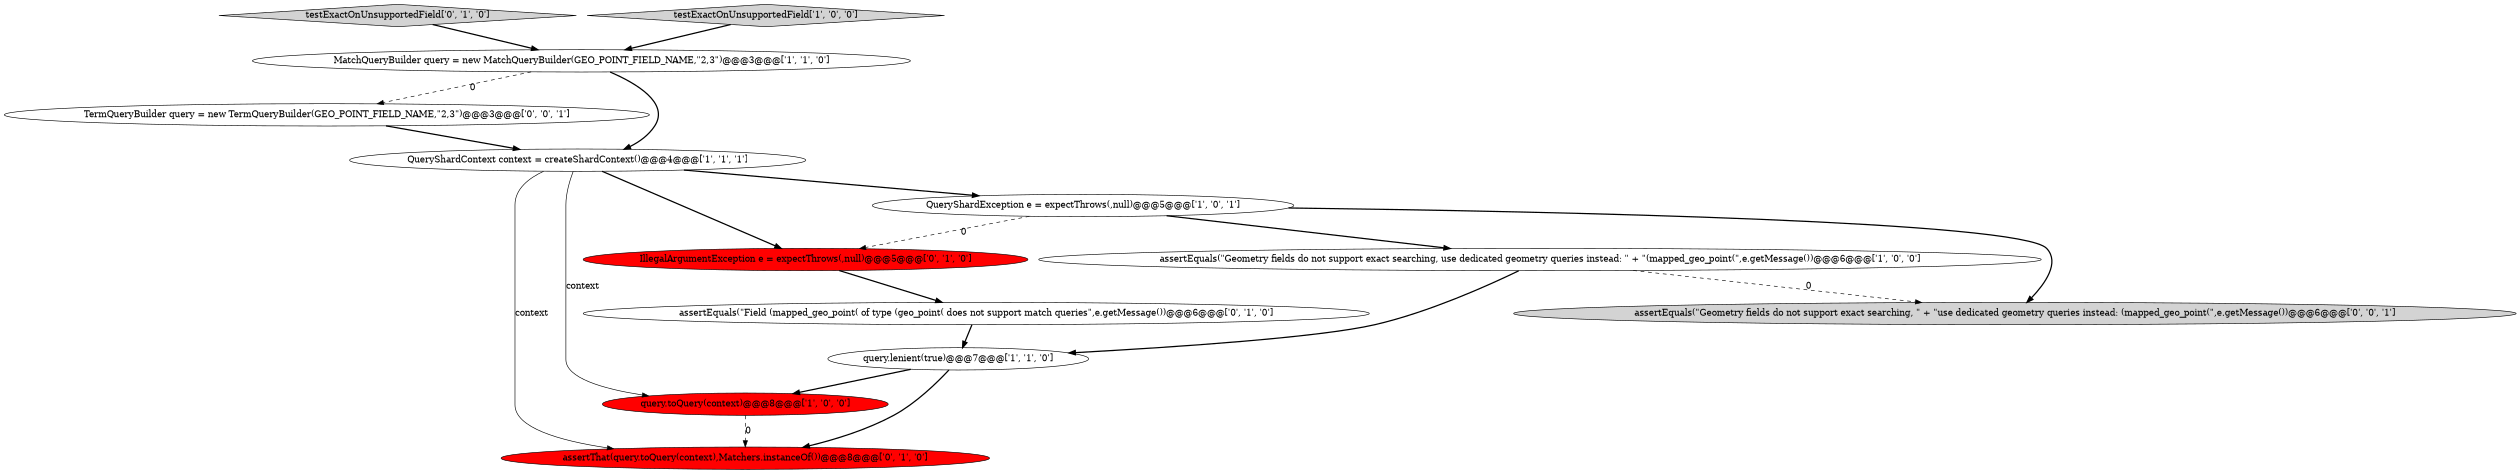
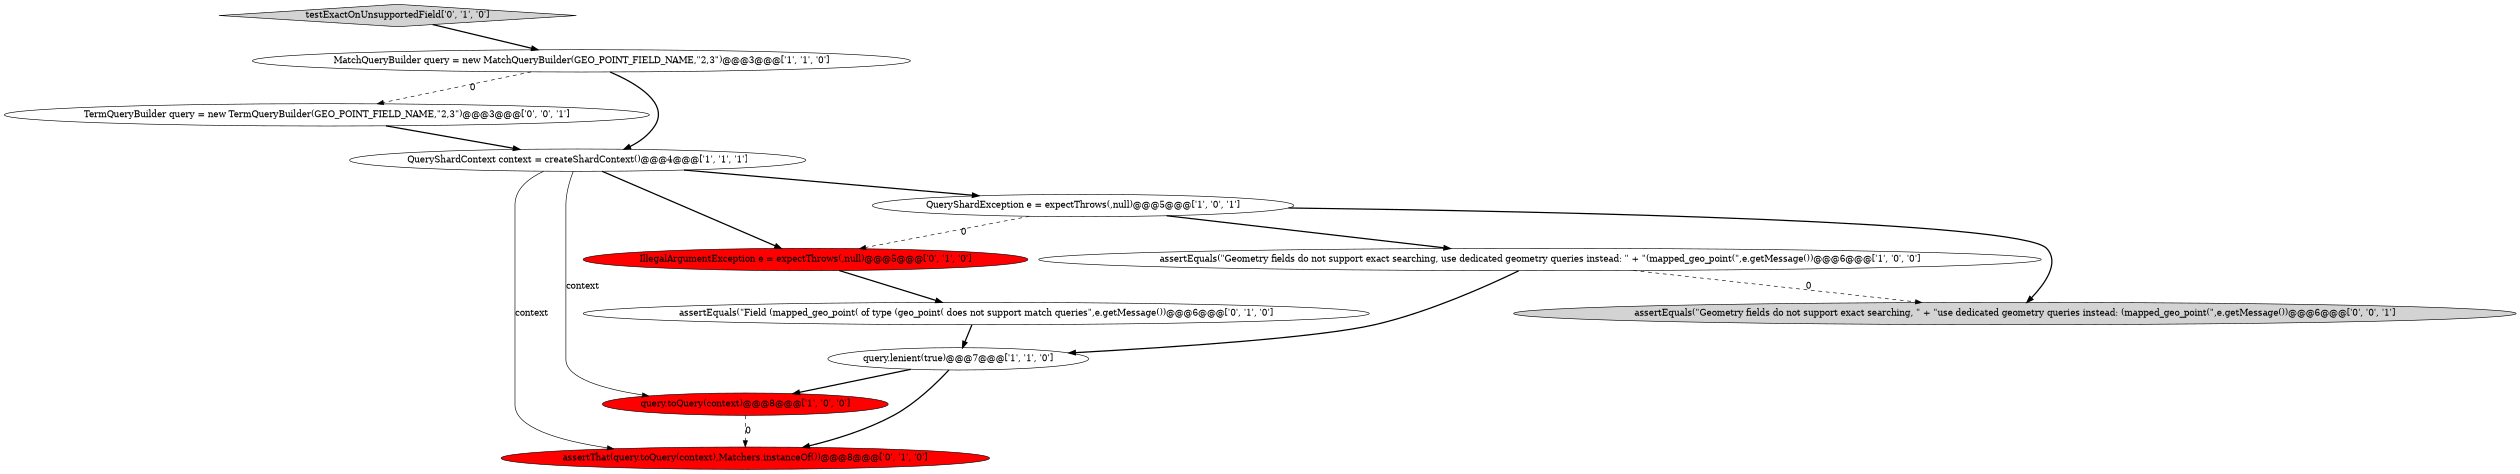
node "testExactOnUnsupportedField['1', '0', '0']": removed
